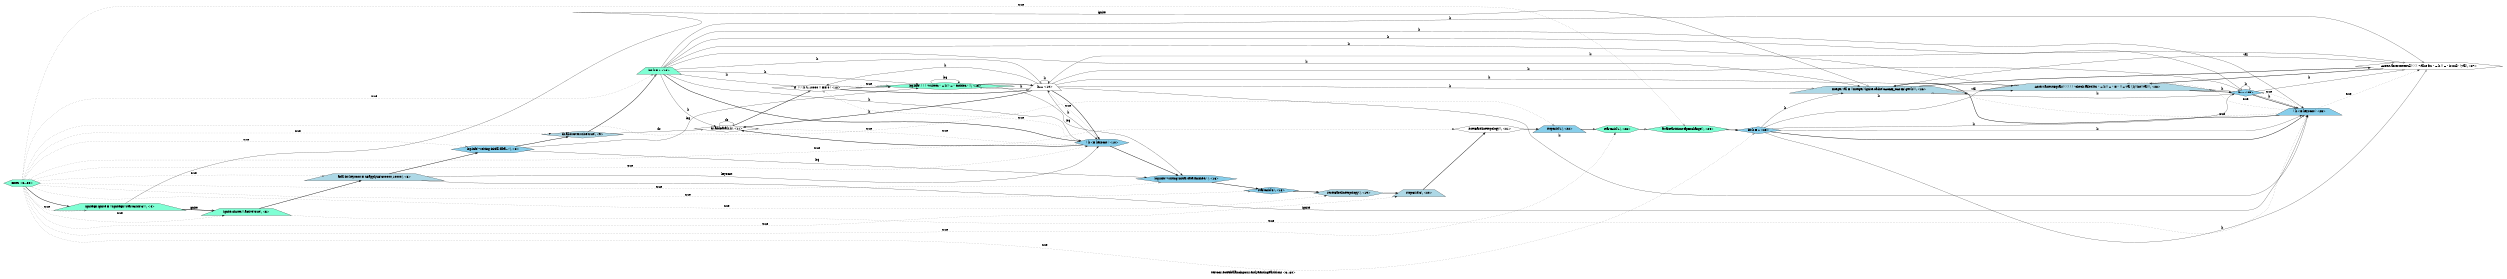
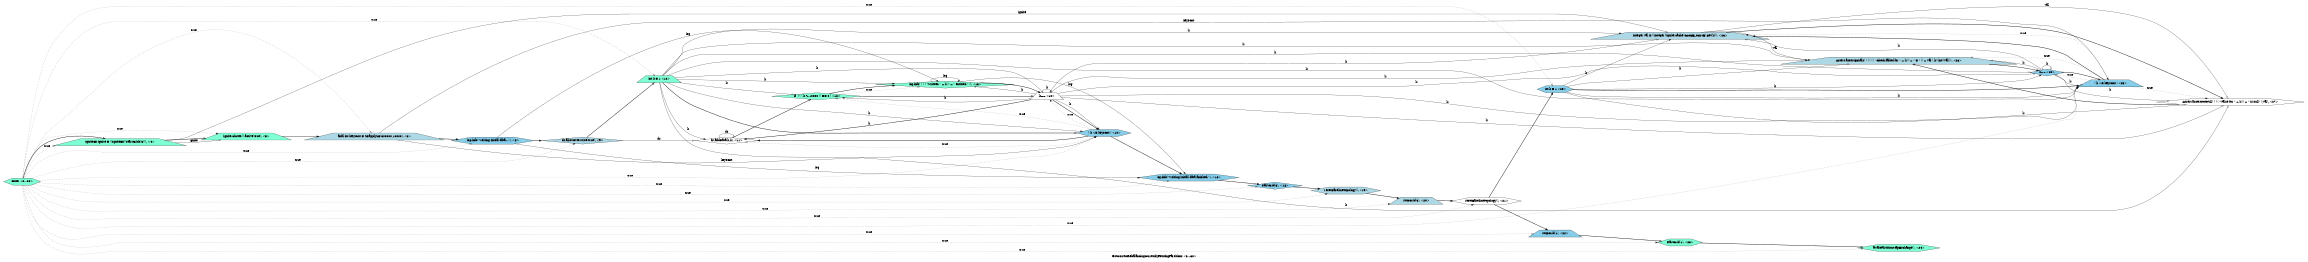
node "if  ( ( ( k % 10000 )) == 0 ) <12>": fillcolor white -> aquamarine
edge "awaitPartitionMapExchange(); <24>" -> "int k = 1 <25>": now "resetBaselineTopology(); <21>" -> "int k = 1 <25>"
node "int k = 1 <25>": shape diamond -> hexagon
edge "final int keysCnt = SF.applyLB(300000,10000); <6>" -> "( k <= keysCnt ) <25>": label "ignite" -> "keysCnt"
edge "ignite.cluster().active(true); <5>" -> "( k <= keysCnt ) <25>": now "Enter <3...30>" -> "( k <= keysCnt ) <25>"
